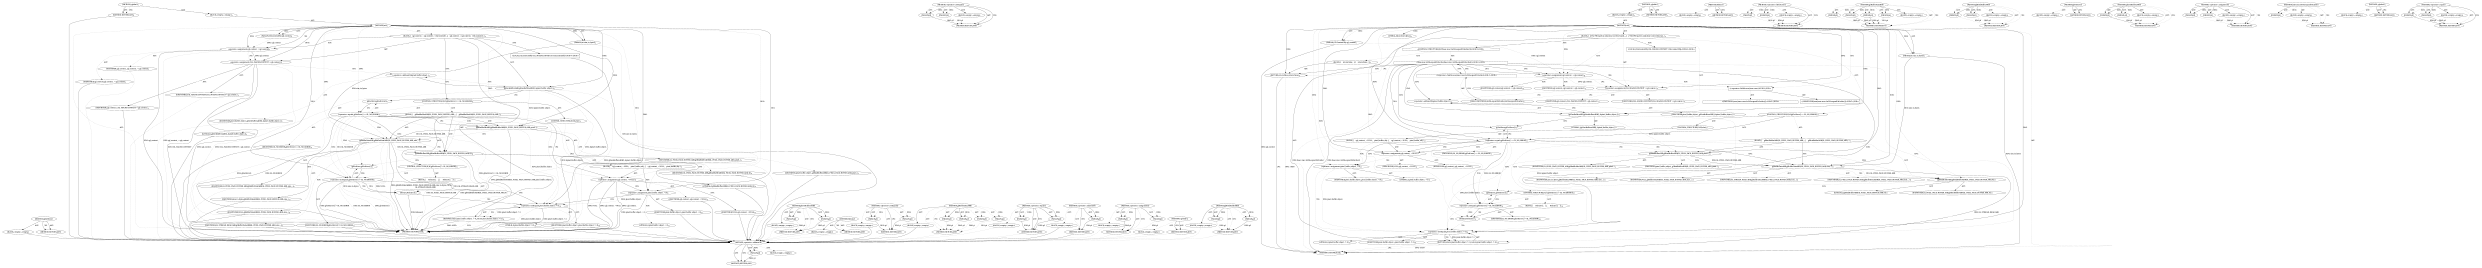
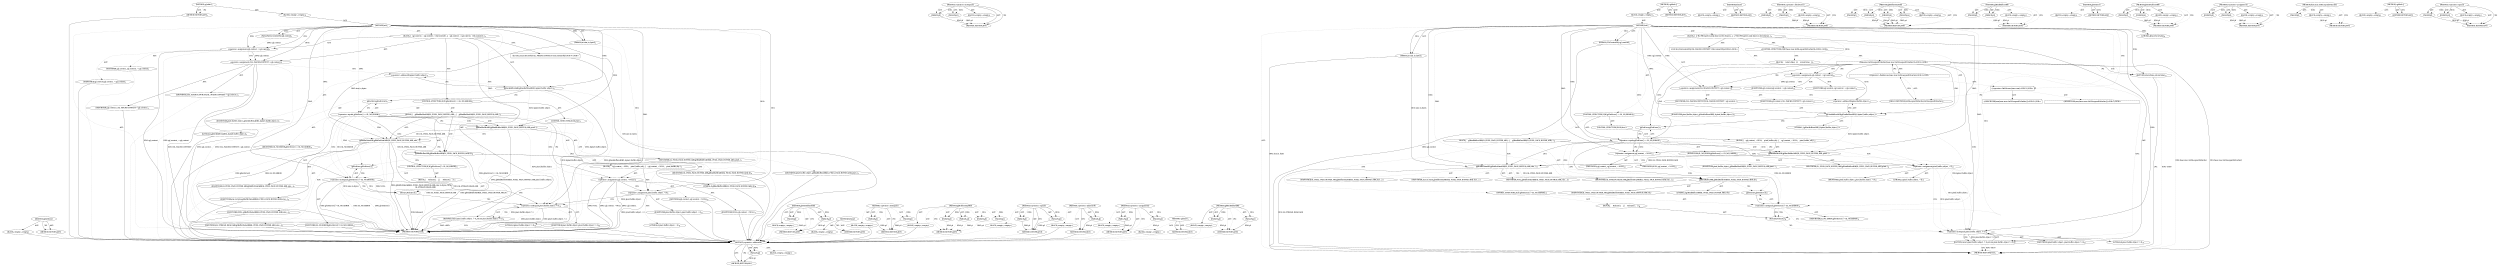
edge "(BLOCK,{     return false;   },{     return false;   })" -> "(RETURN,return false;,return false;)": removed, label "AST:"
